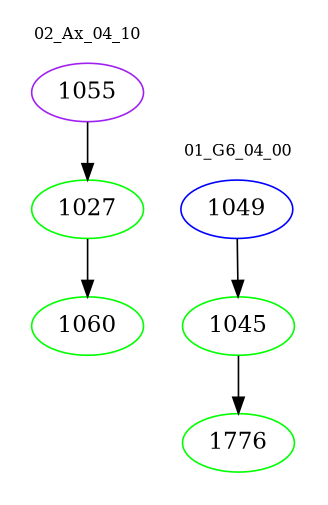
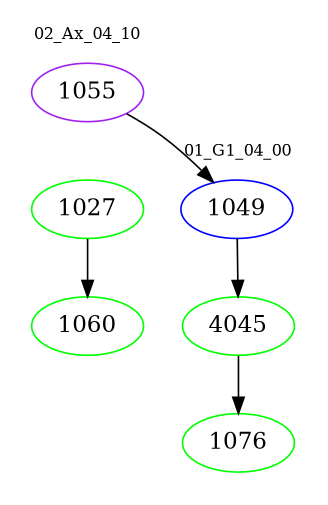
edge "1055" -> "1027": now "1055" -> "1049"
cluster "01_G6_04_00": label "01_G6_04_00" -> "01_G1_04_00"
node "1045": label "1045" -> "4045"
node "1776": label "1776" -> "1076"
